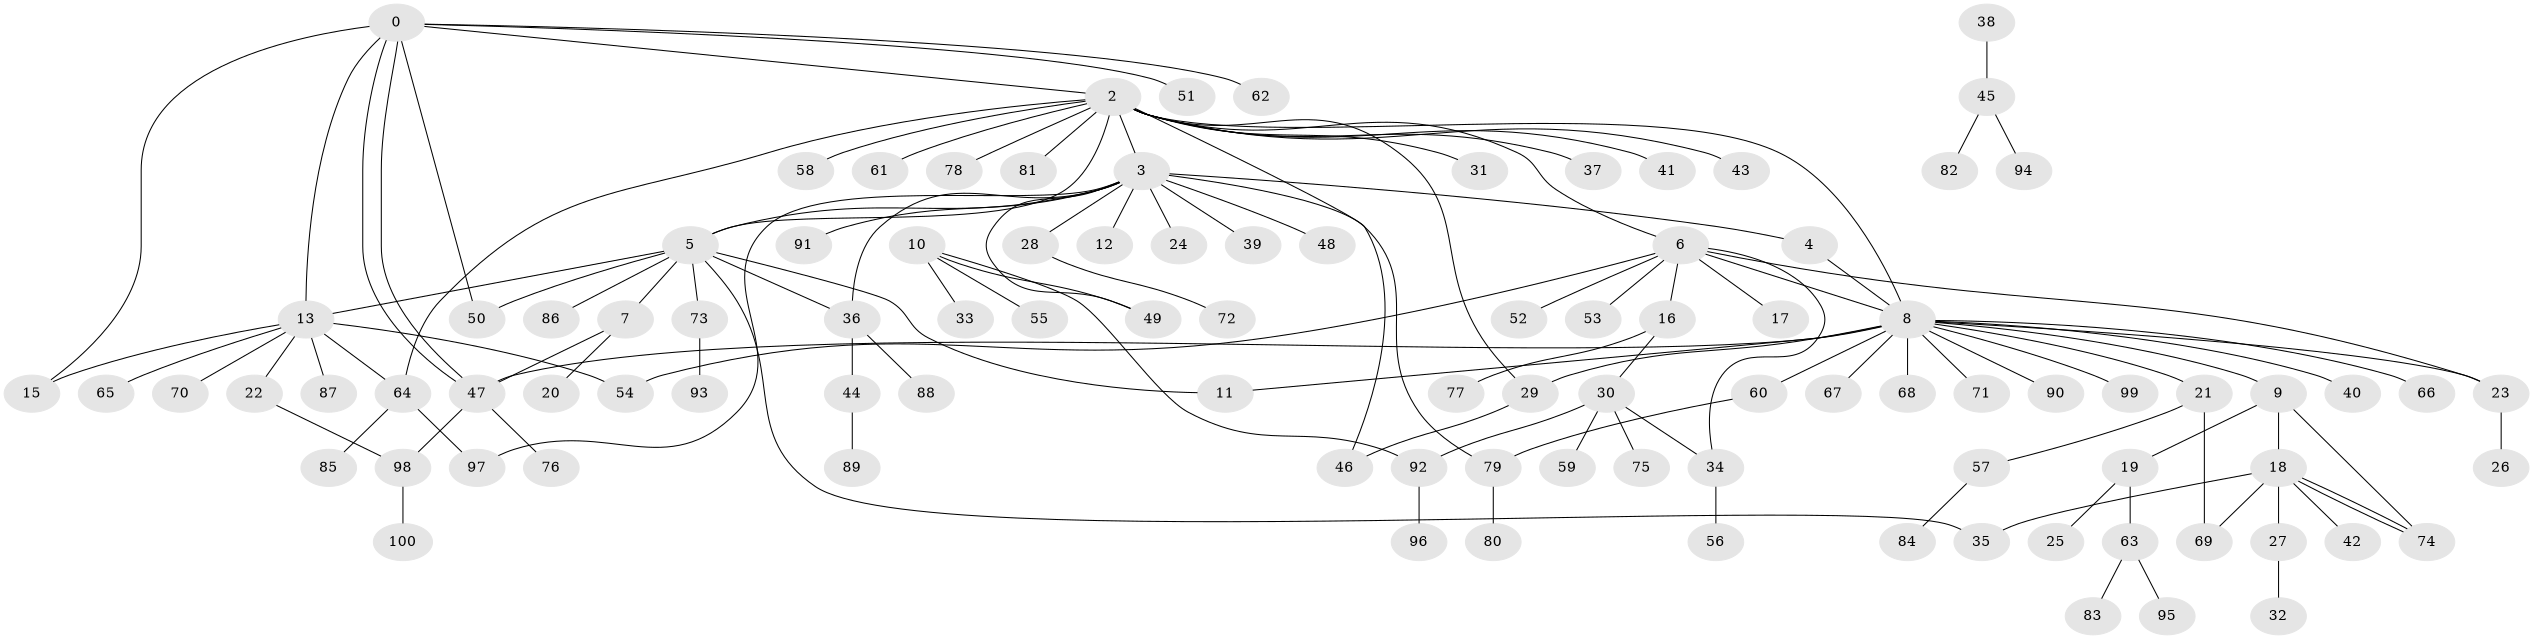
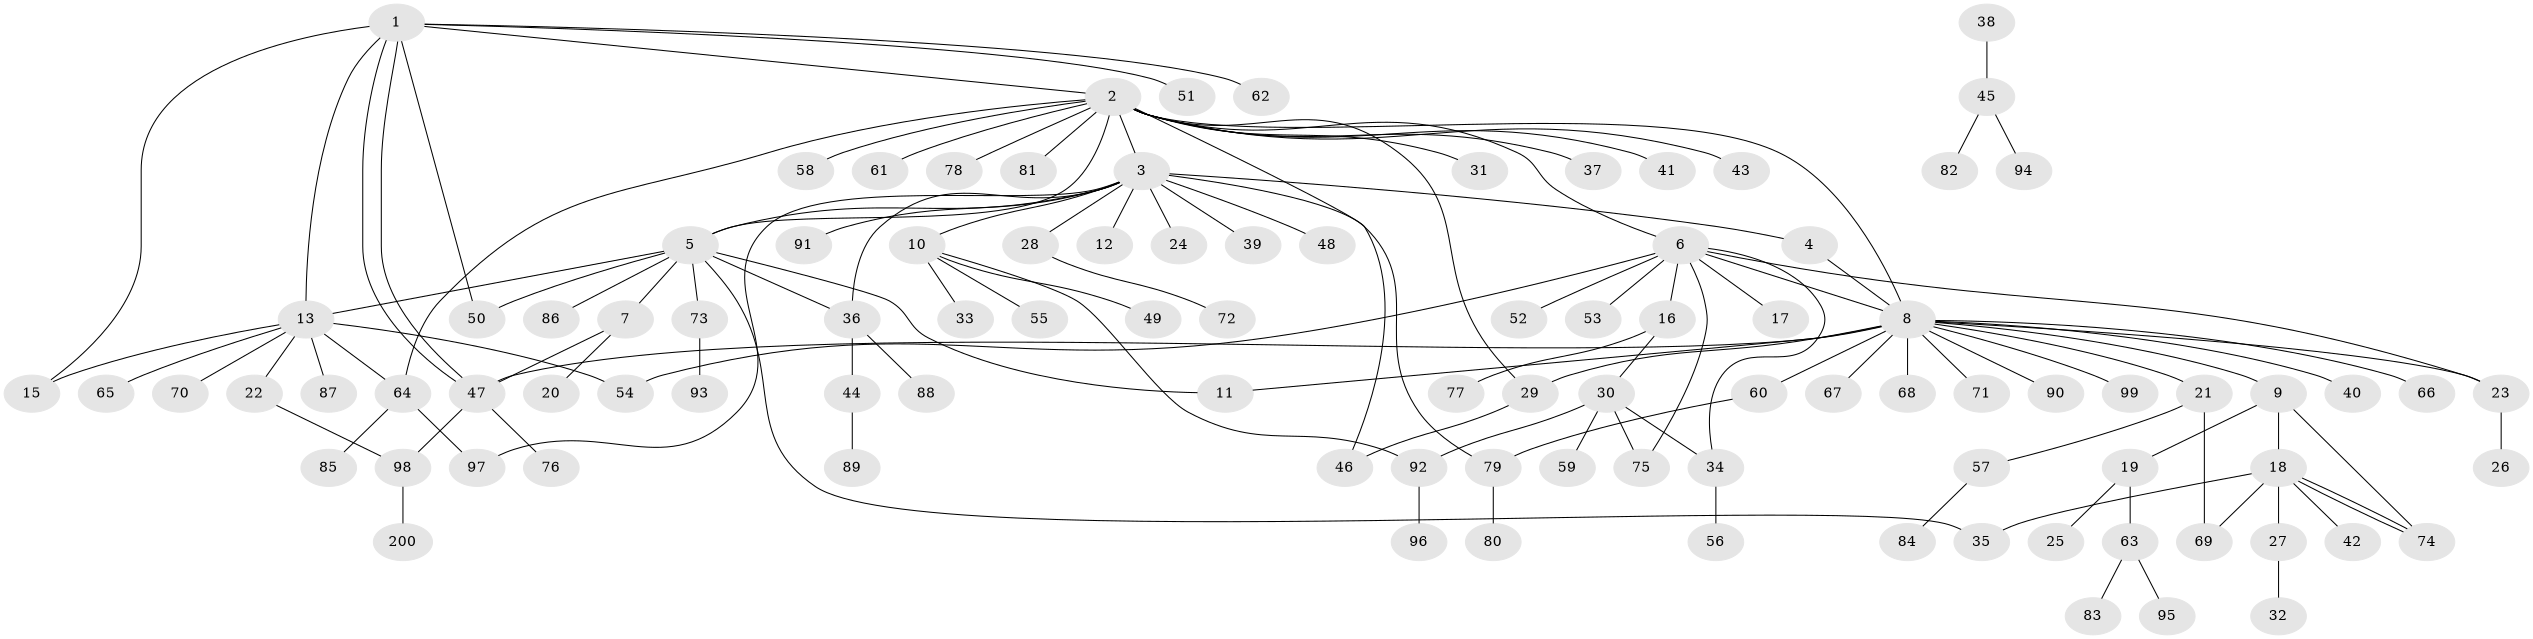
node "0": label "0" -> "1"
edge "3" -- "49": now "3" -- "10"
edge "6" -- "75": added
node "100": label "100" -> "200"
